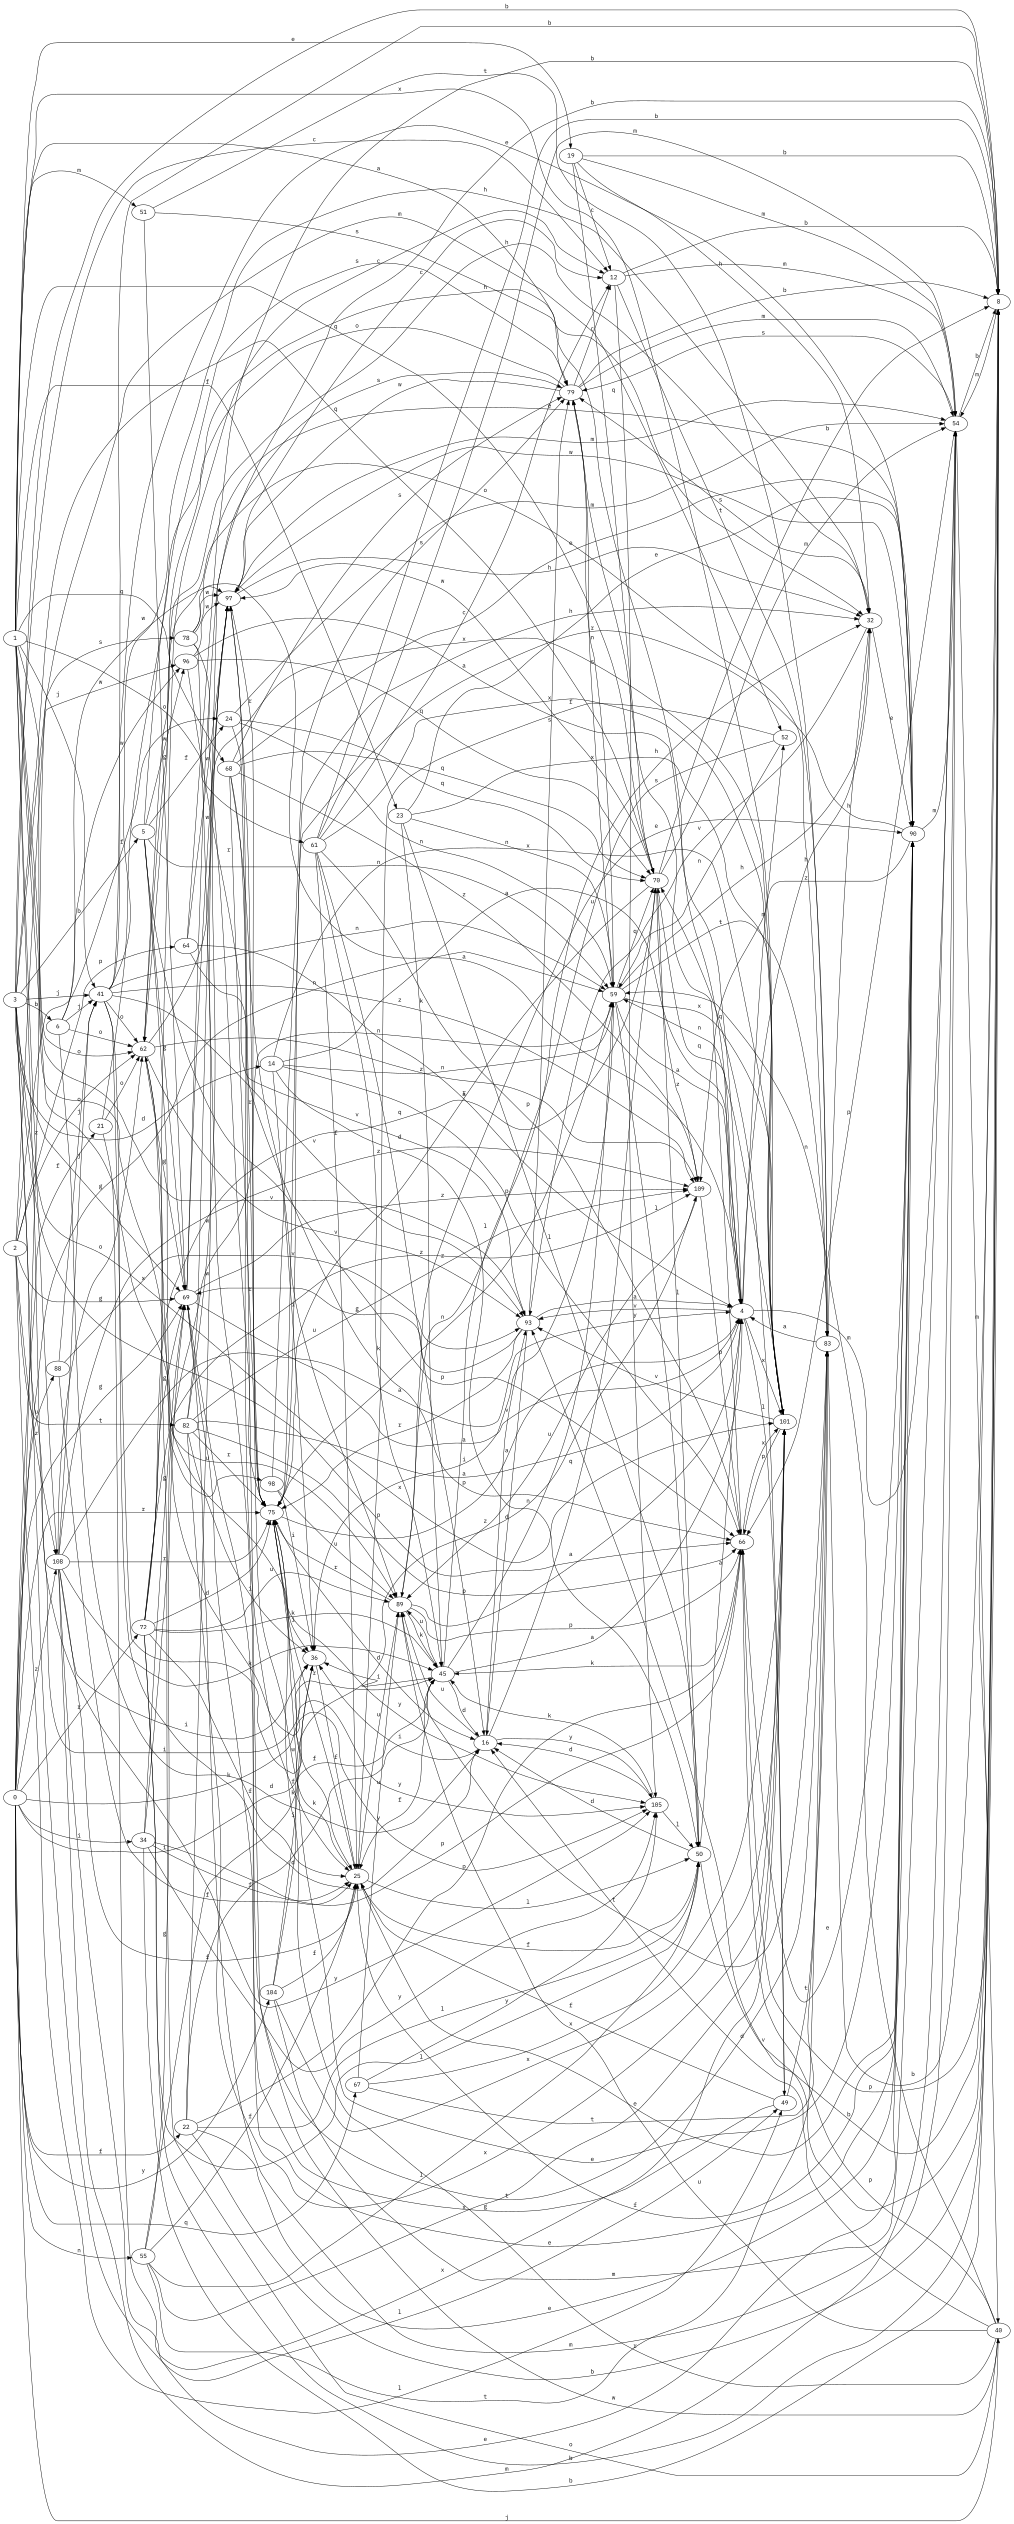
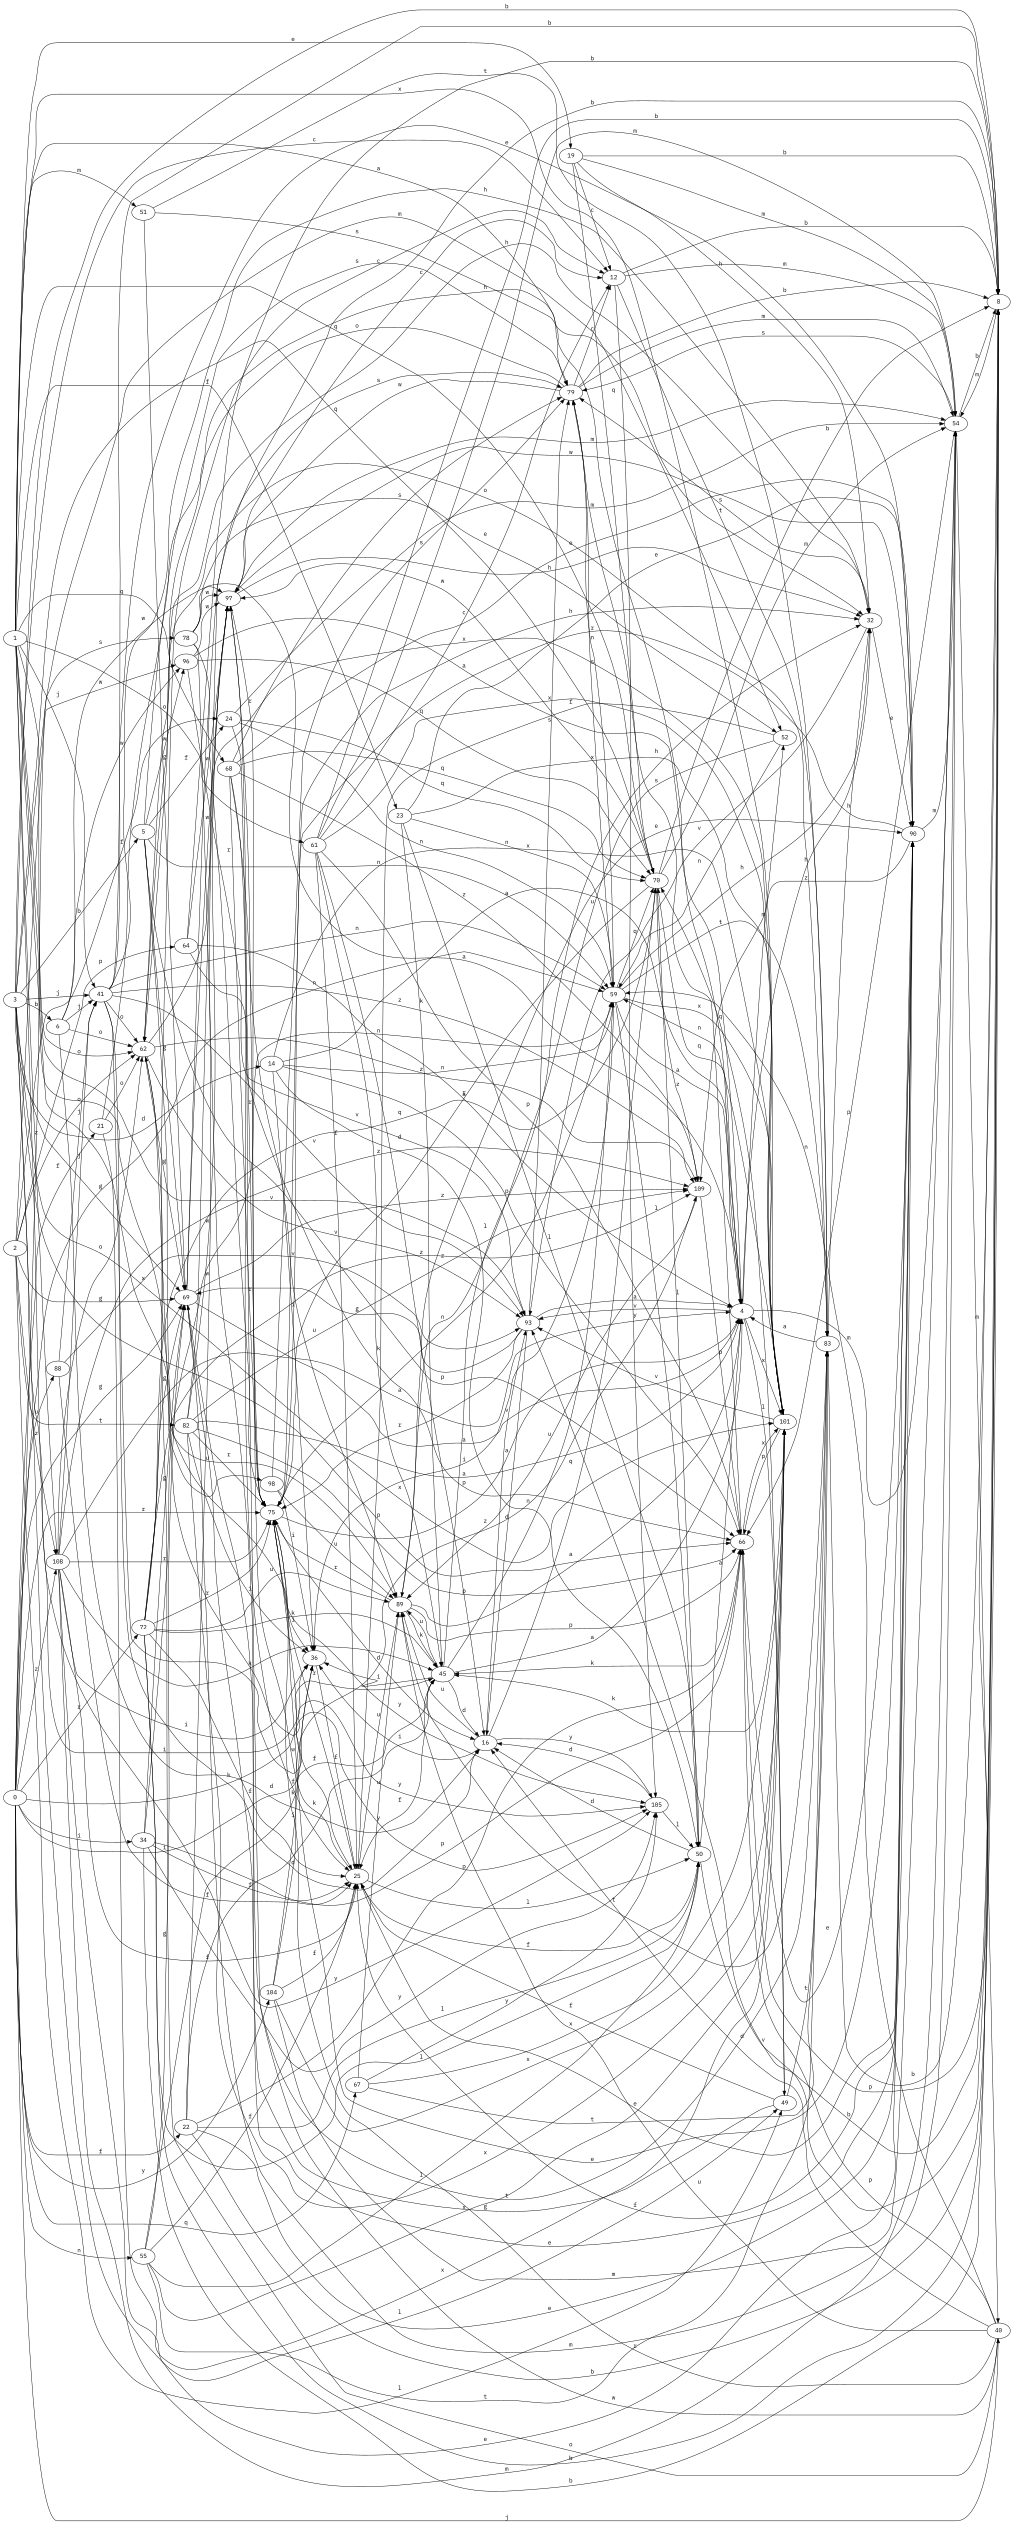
edge "78" -> "90": now "78" -> "52"
edge "72" -> "75": label "d" -> "r"
edge "105" -> "45": now "101" -> "45"
